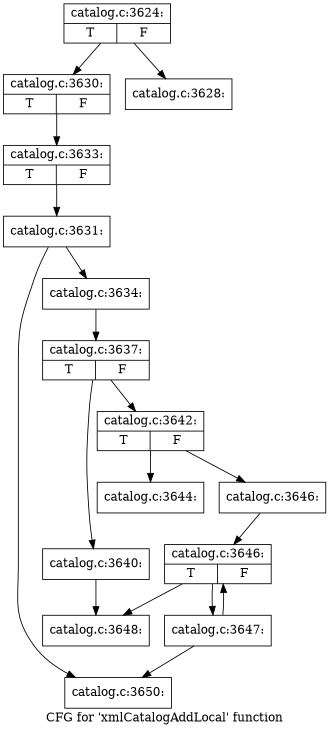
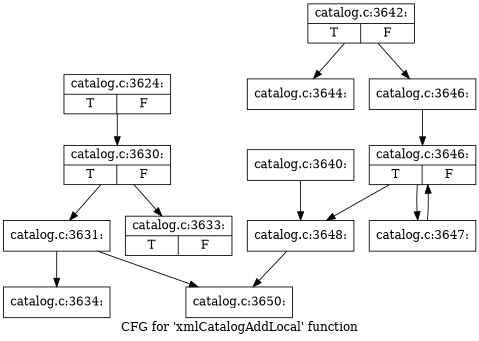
node "catalog.c:3628:": removed
edge "catalog.c:3633:" -> "catalog.c:3631:": now "catalog.c:3630:" -> "catalog.c:3631:"
node "catalog.c:3637:": removed
edge "catalog.c:3647:" -> "catalog.c:3650:": now "catalog.c:3648:" -> "catalog.c:3650:"
